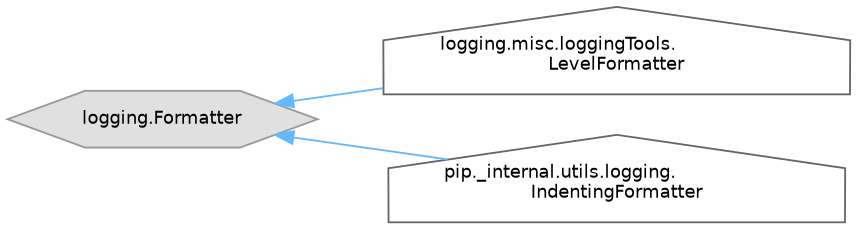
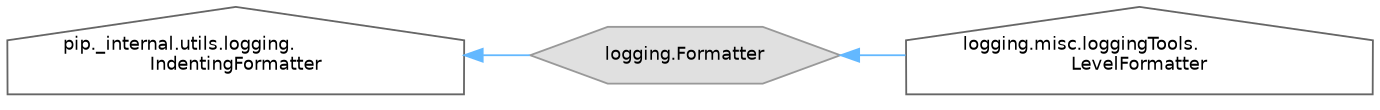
edge "pip._internal.utils.logging. IndentingFormatter" -> "logging.Formatter": reversed
